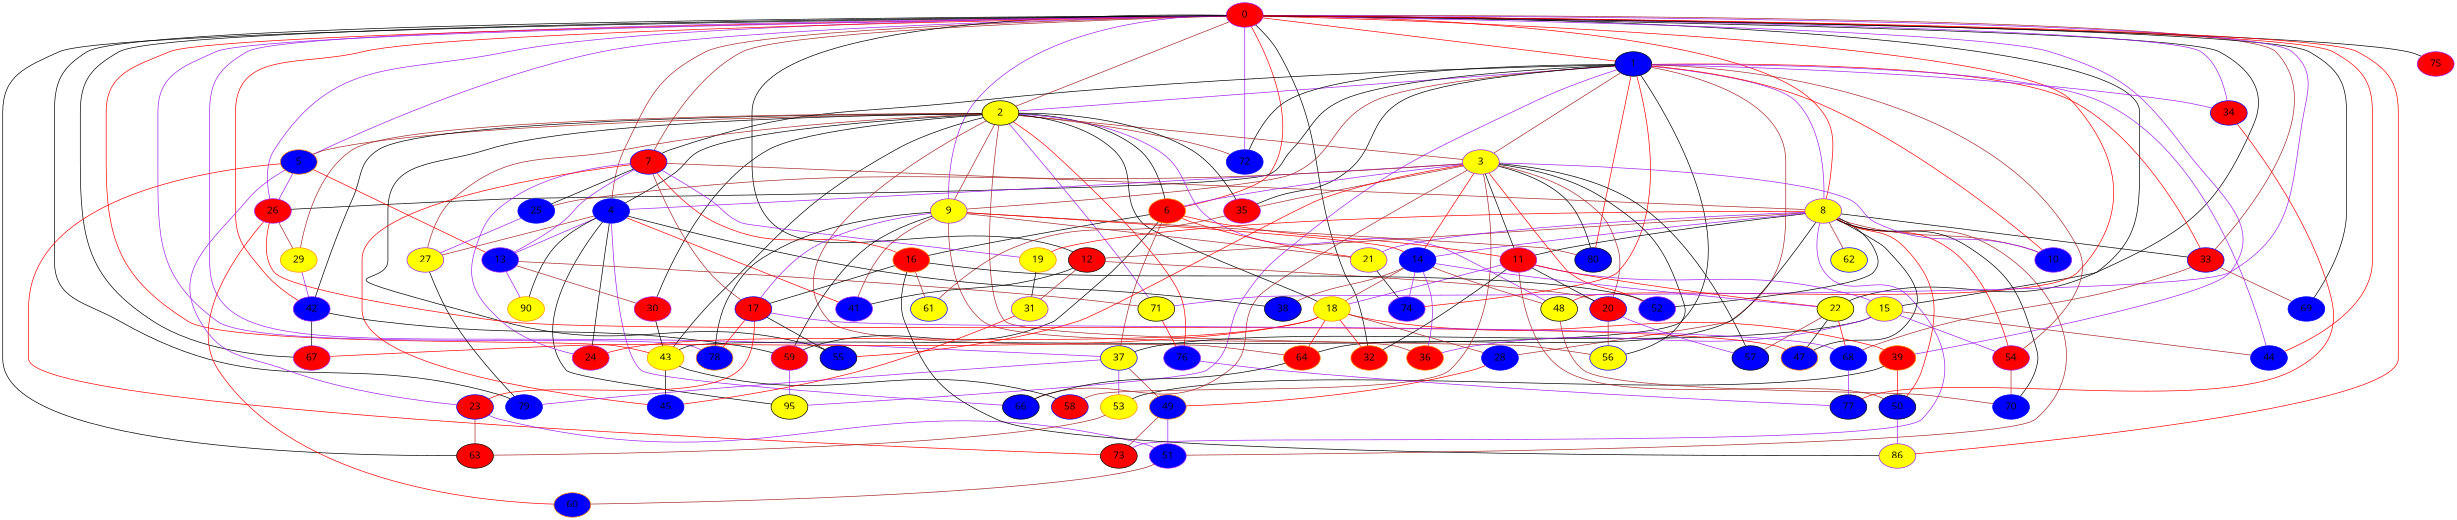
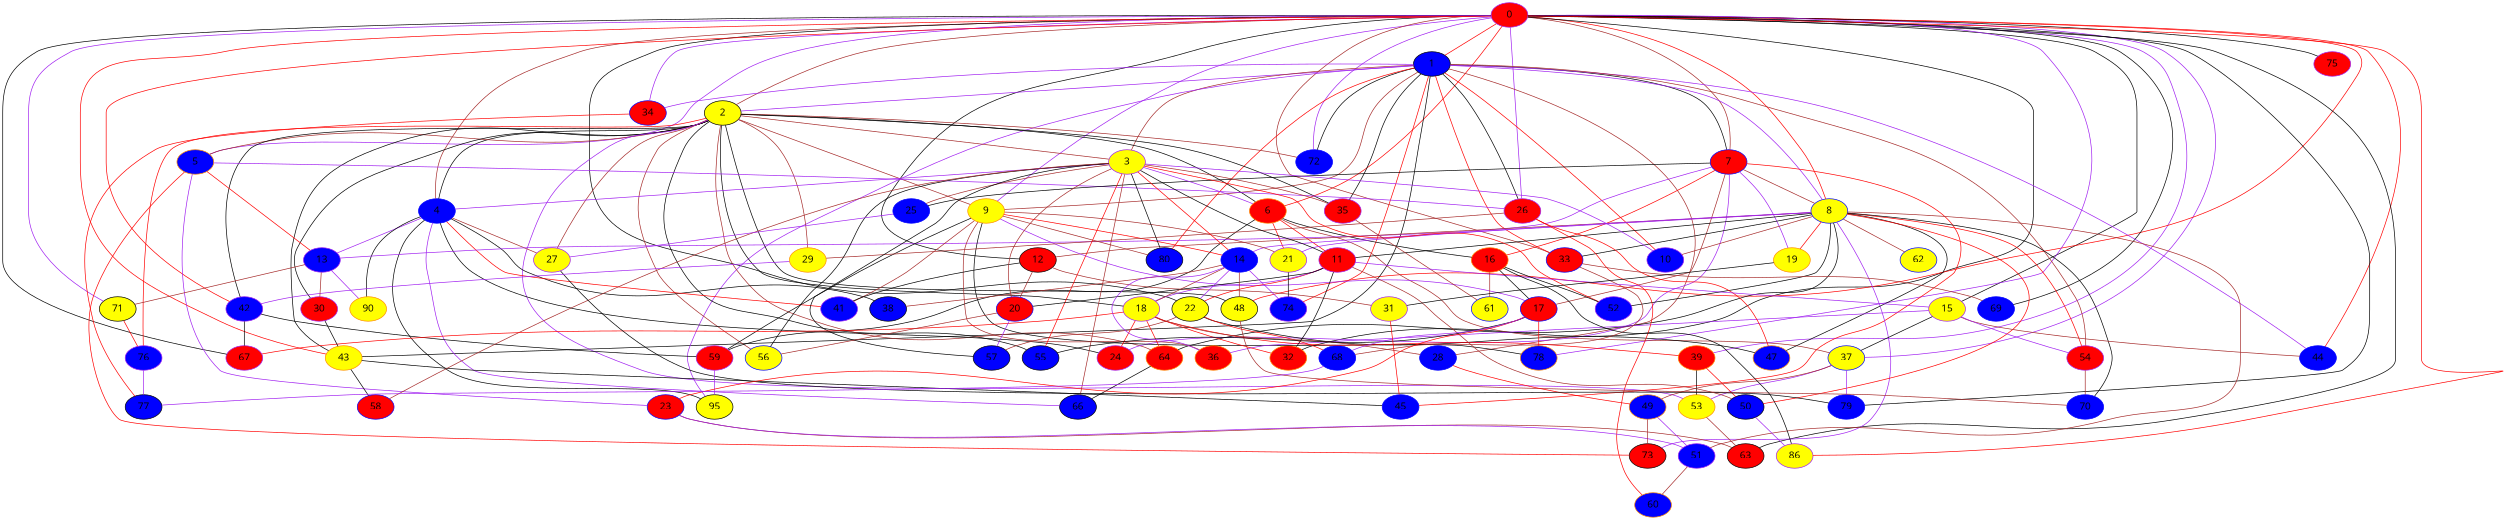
edge "2" -- "71": now "2" -- "53"
edge "2" -- "48": color purple -> black
node "9": color purple -> darkorange
node "8": color purple -> blue
node "18": color darkorange -> purple
